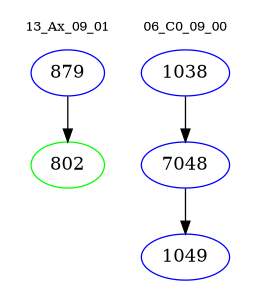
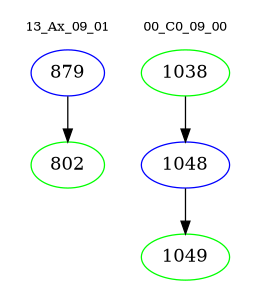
cluster "06_C0_09_00": label "06_C0_09_00" -> "00_C0_09_00"
node "1038": color blue -> green
node "7048": label "7048" -> "1048"
node "1049": color blue -> green
